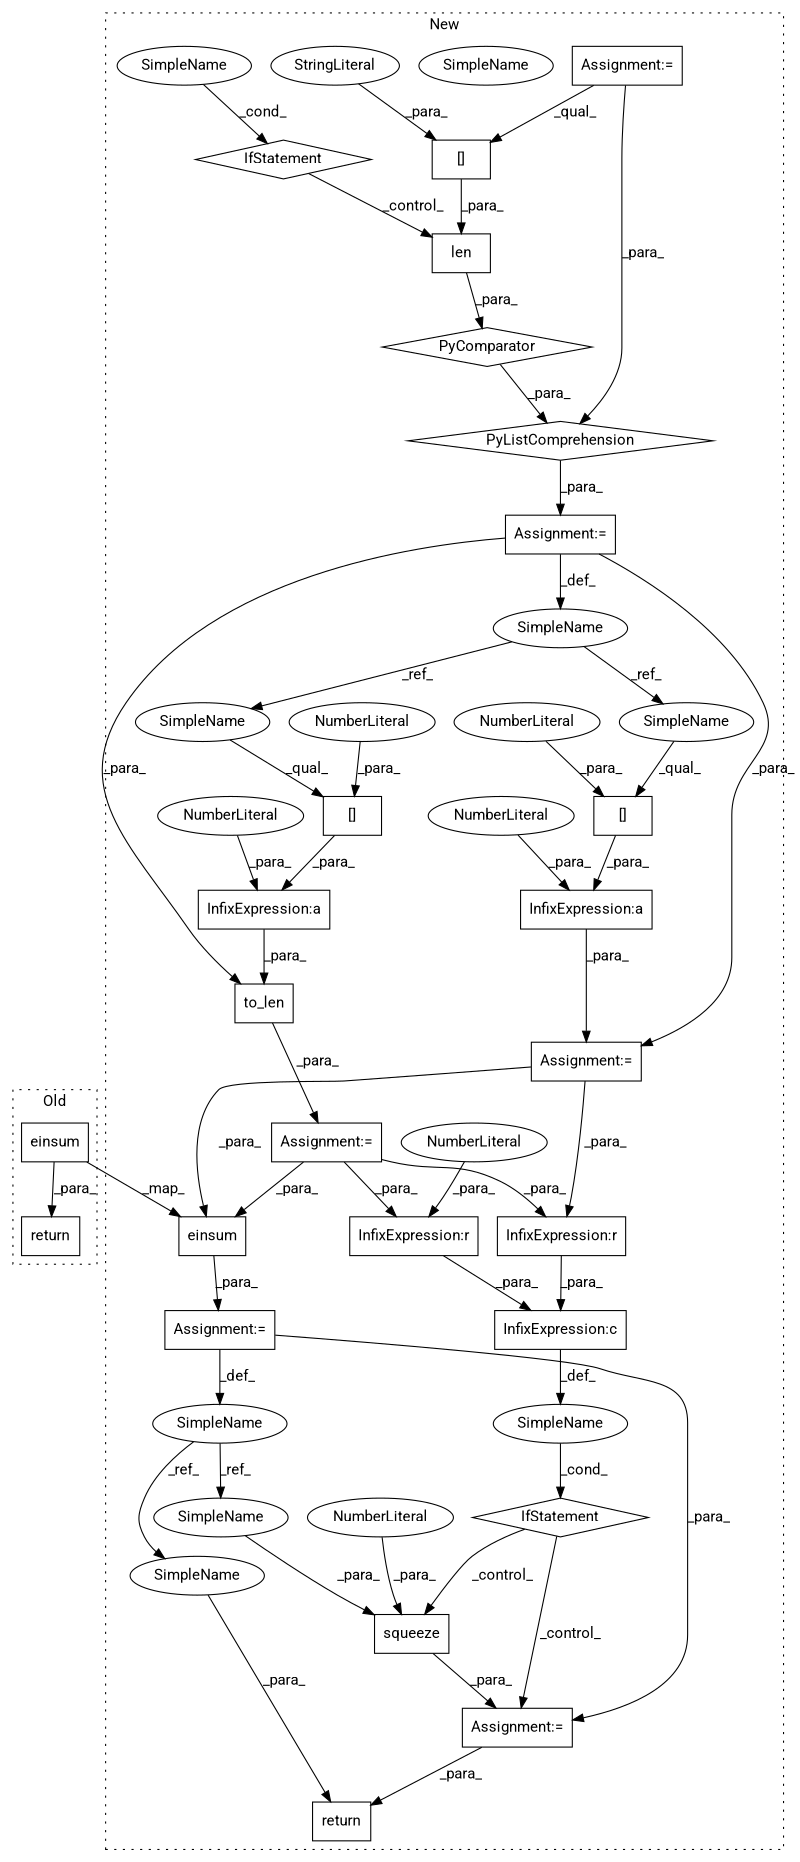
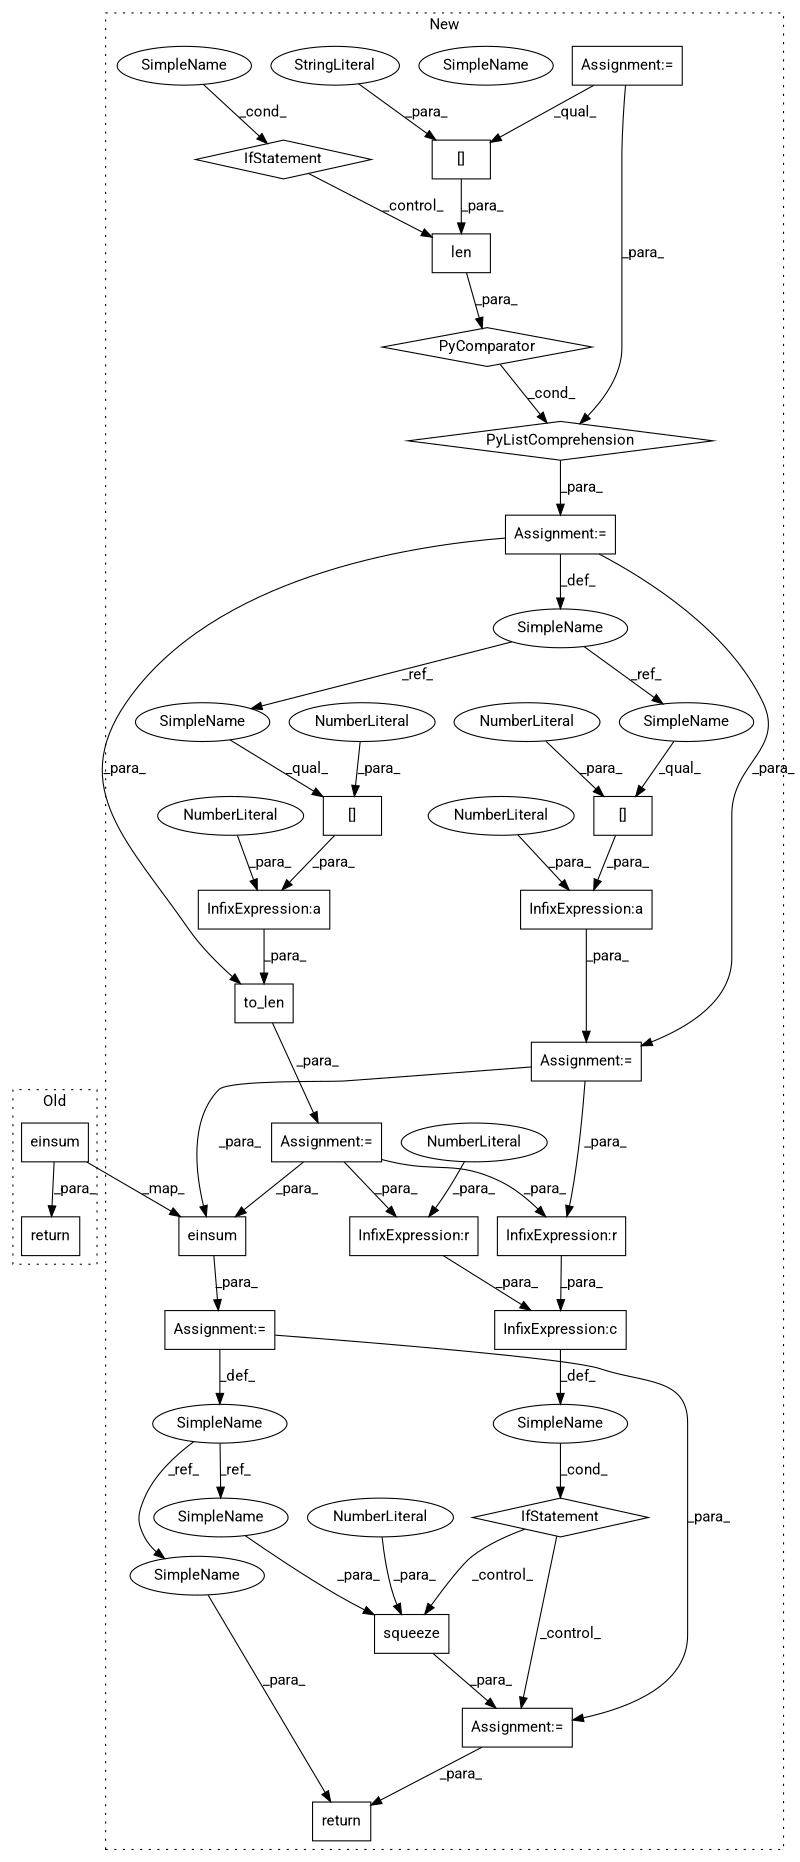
edge "PyComparator" -> "PyListComprehension": label "_para_" -> "_cond_"
